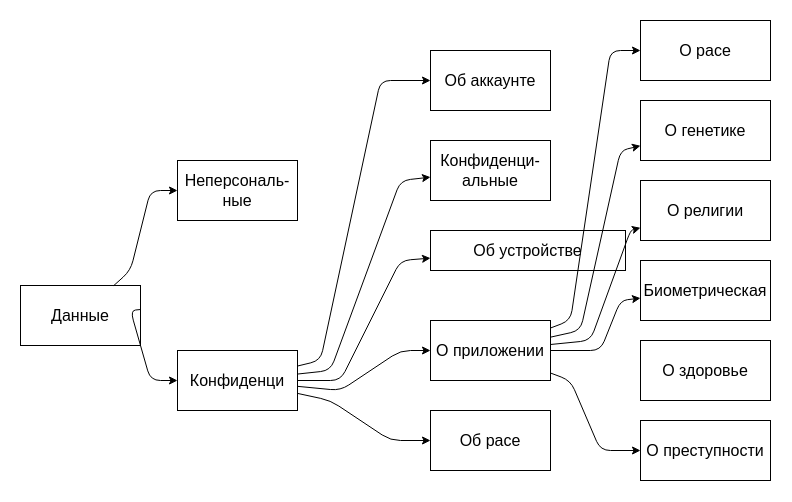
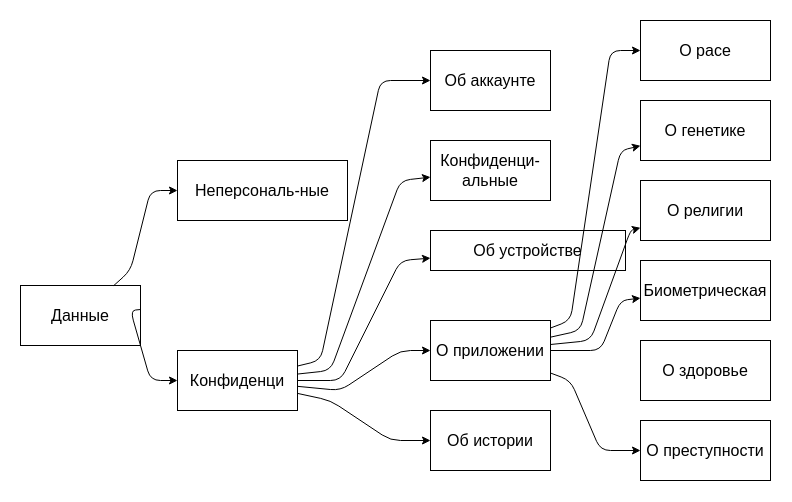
node "Неперсональ-ные": size 120x60 -> 170x60
node "Об расе": label "Об расе" -> "Об истории"
